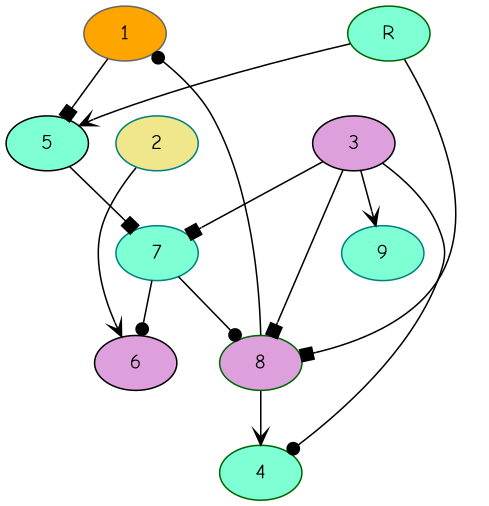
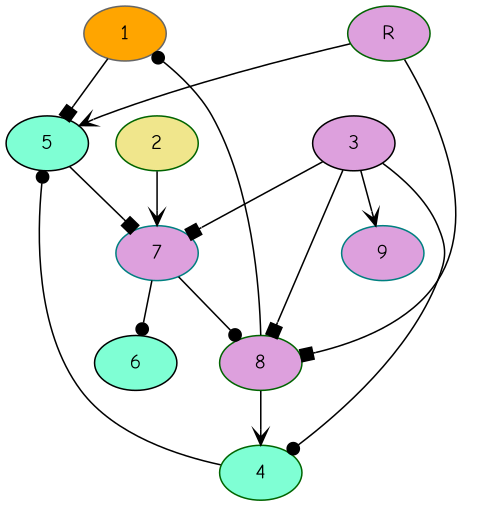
node "R": fillcolor aquamarine -> plum
node "2": color teal -> darkgreen
edge "2" -> "6": now "2" -> "7"
node "7": fillcolor aquamarine -> plum
node "9": fillcolor aquamarine -> plum
node "6": fillcolor plum -> aquamarine
edge "4" -> "5": added
